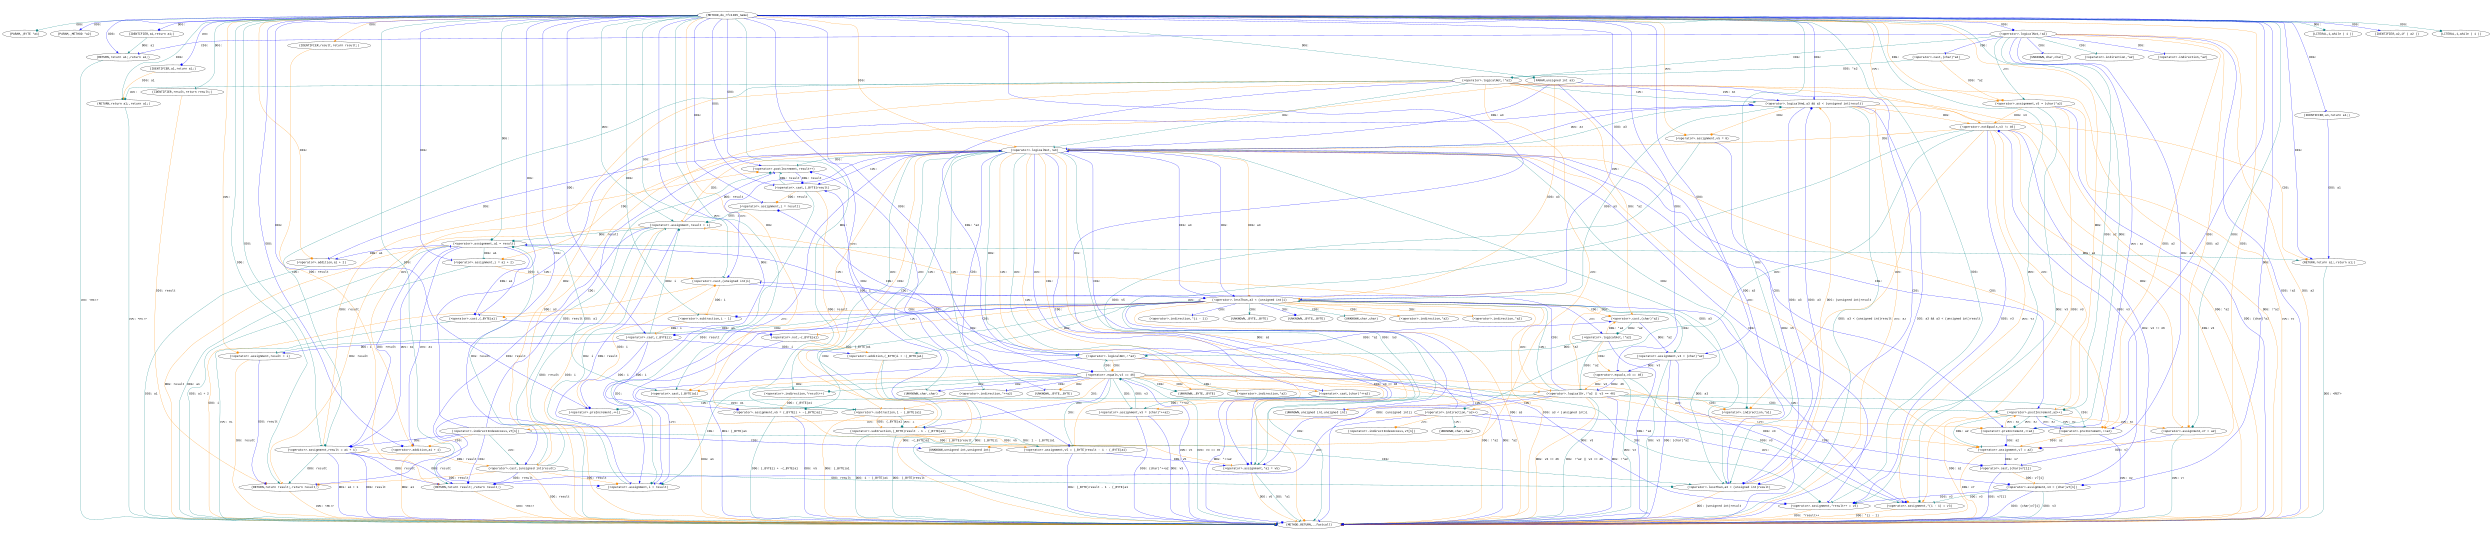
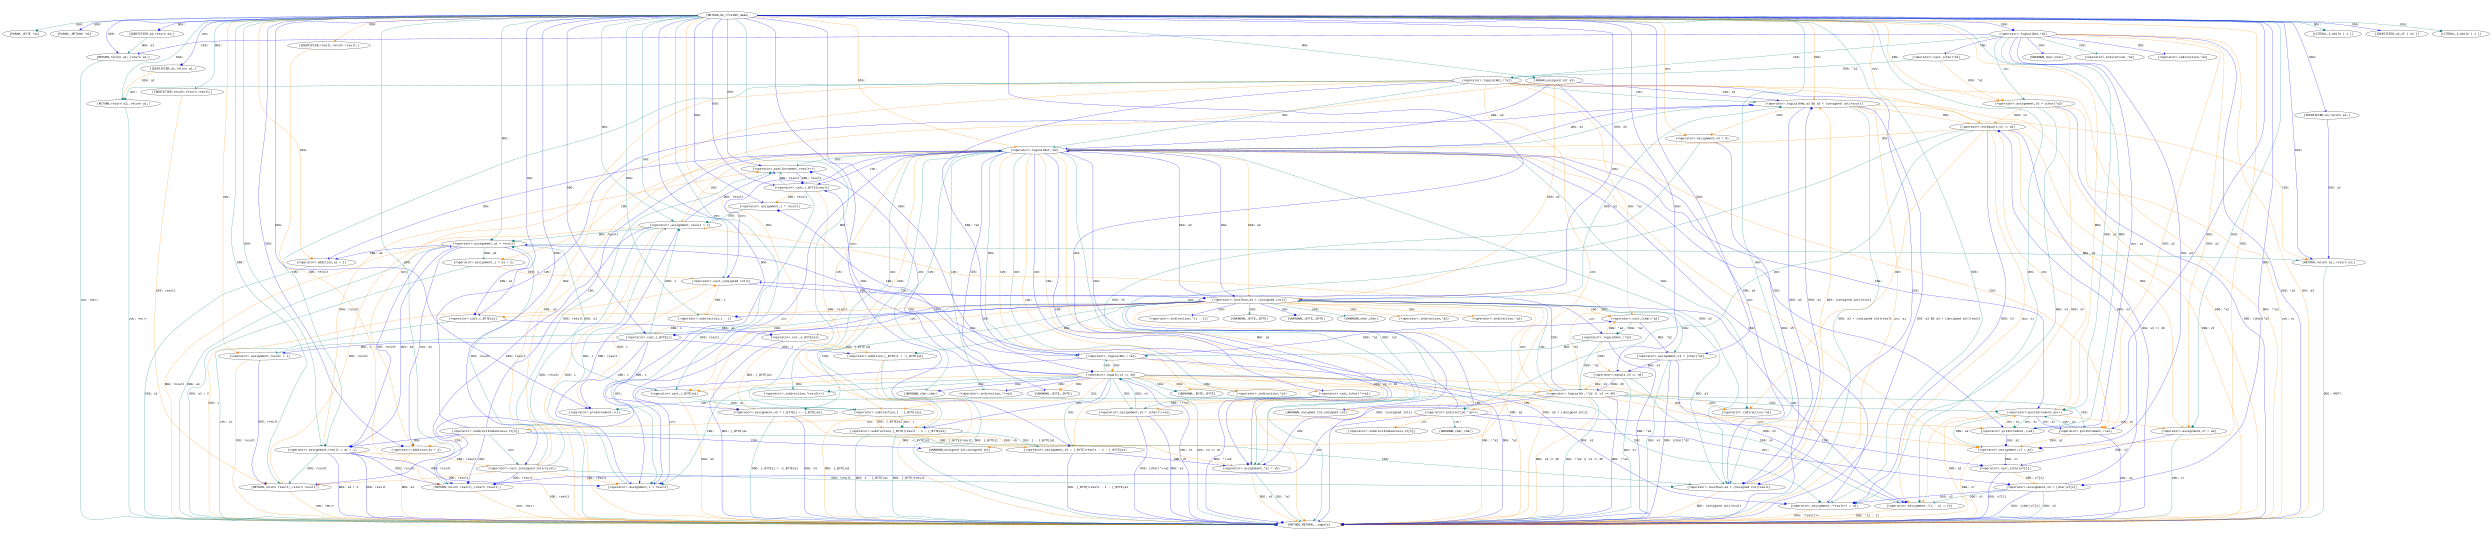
edge "(METHOD,do_rfc1035_name)" -> "(<operator>.logicalAnd,a3 && a3 < (unsigned int)result)": color blue -> darkorange
edge "(METHOD,do_rfc1035_name)" -> "(<operator>.assignment,i = a1 + 2)": removed, label "DDG:"
edge "(<operator>.lessThan,a3 < (unsigned int)i)" -> "(<operator>.addition,(_BYTE)i + ~(_BYTE)a1)": arrowhead normal -> box
edge "(<operator>.indirection,*result++)" -> "(<operator>.assignment,v5 = (_BYTE)i + ~(_BYTE)a1)": now "(<operator>.not,~(_BYTE)a1)" -> "(<operator>.assignment,v5 = (_BYTE)i + ~(_BYTE)a1)"
node "(METHOD_RETURN,__fastcall)": label "(METHOD_RETURN,__fastcall)" -> "(METHOD_RETURN,__equals)"
